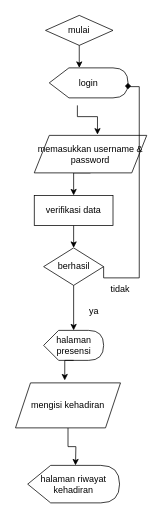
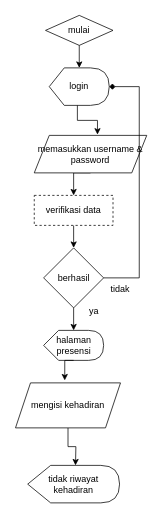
node "login": size 79x30 -> 60x38
node "verifikasi data": style solid -> dashed
node "berhasil": size 60x38 -> 60x60
node "halaman riwayat kehadiran": label "halaman riwayat kehadiran" -> "tidak riwayat kehadiran"
